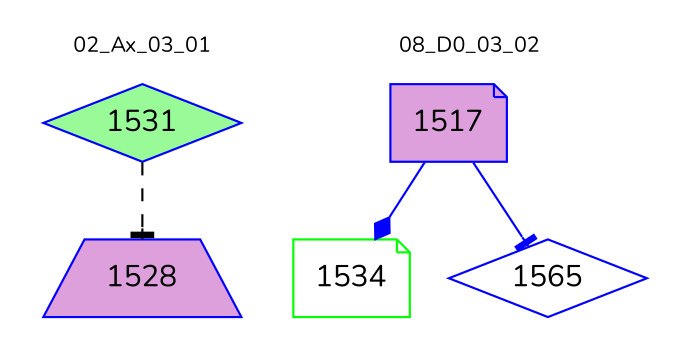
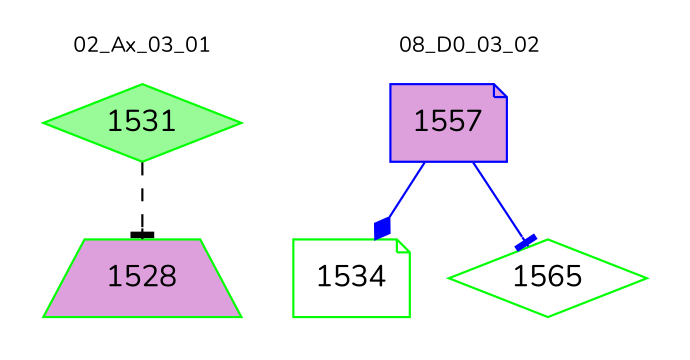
node "1531": color blue -> green
node "1517": label "1517" -> "1557"
node "1528": color blue -> green
node "1565": color blue -> green
